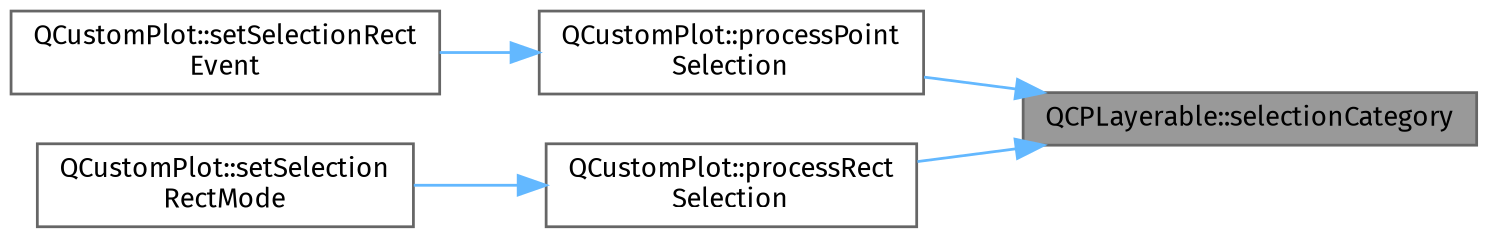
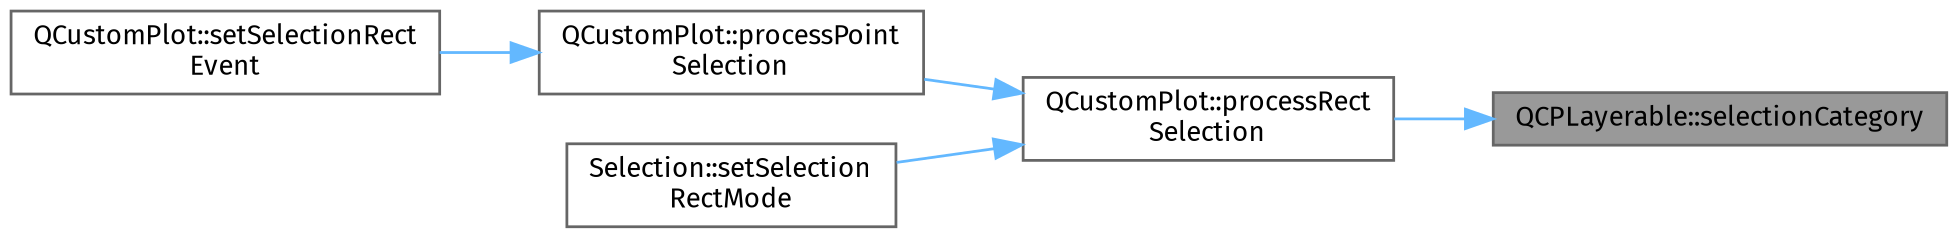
edge "QCustomPlot::processPoint Selection" -> "QCPLayerable::selectionCategory": now "QCustomPlot::processPoint Selection" -> "QCustomPlot::processRect Selection"
node "QCustomPlot::setSelection RectMode": label "QCustomPlot::setSelection RectMode" -> "Selection::setSelection RectMode"
